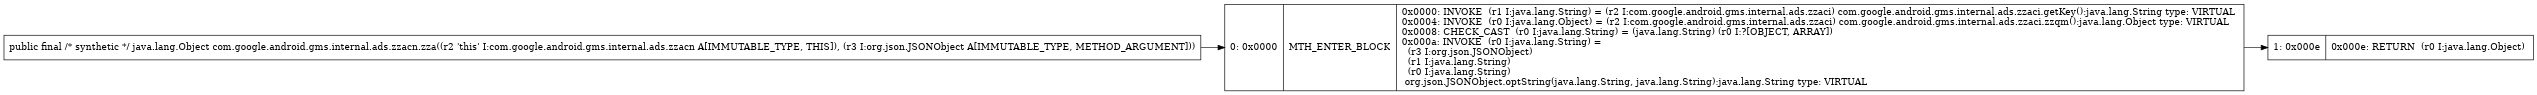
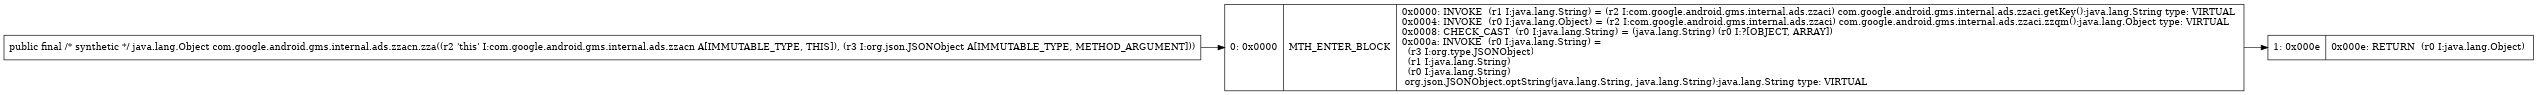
node "0: 0x0000": text "(r3 I:org.json.JSONObject)" -> "(r3 I:org.type.JSONObject)"
